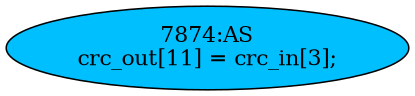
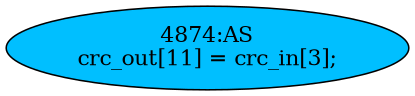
node "7874:AS crc_out[11] = crc_in[3];": label "7874:AS crc_out[11] = crc_in[3];" -> "4874:AS crc_out[11] = crc_in[3];"
